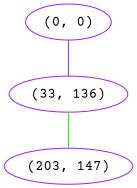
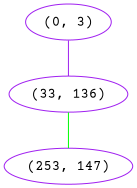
node "(0, 0)": label "(0, 0)" -> "(0, 3)"
node "(203, 147)": label "(203, 147)" -> "(253, 147)"
